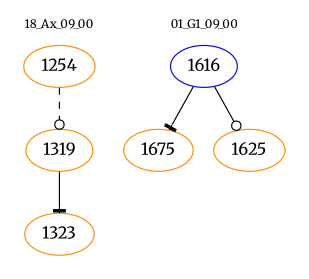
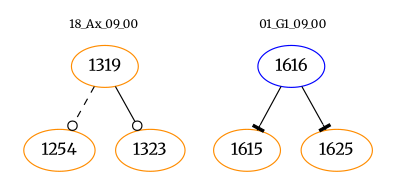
edge "1254" -> "1319": reversed
edge "1616" -> "1625": arrowhead odot -> tee
node "1675": label "1675" -> "1615"
edge "1319" -> "1323": arrowhead tee -> odot
